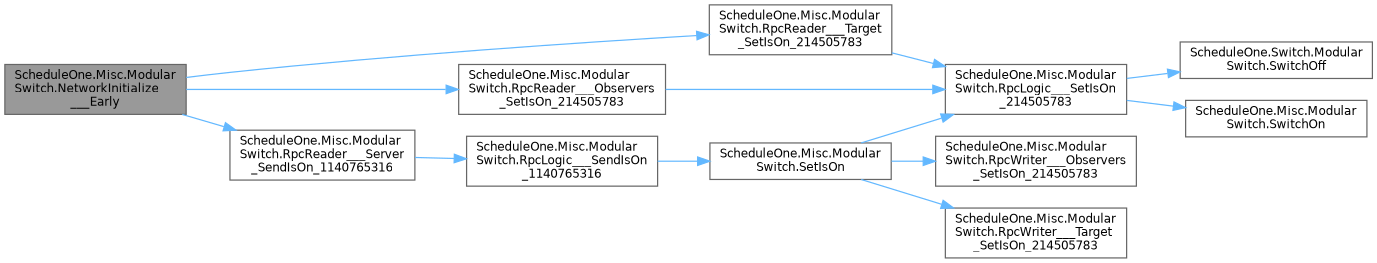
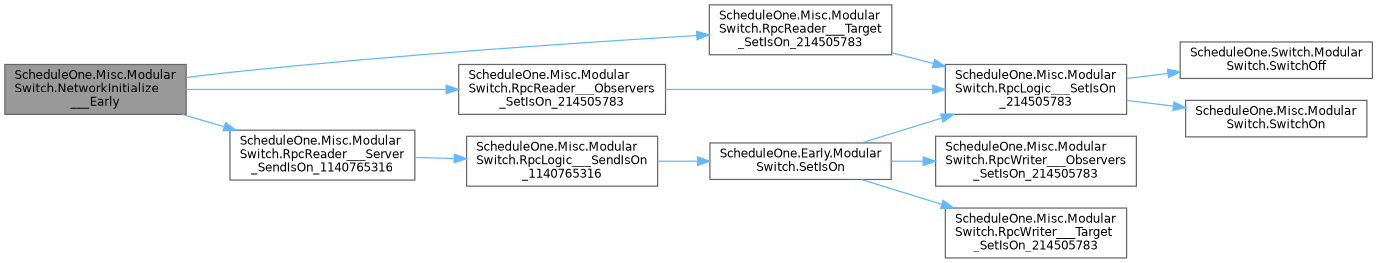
node "ScheduleOne.Misc.Modular Switch.SetIsOn": label "ScheduleOne.Misc.Modular Switch.SetIsOn" -> "ScheduleOne.Early.Modular Switch.SetIsOn"
